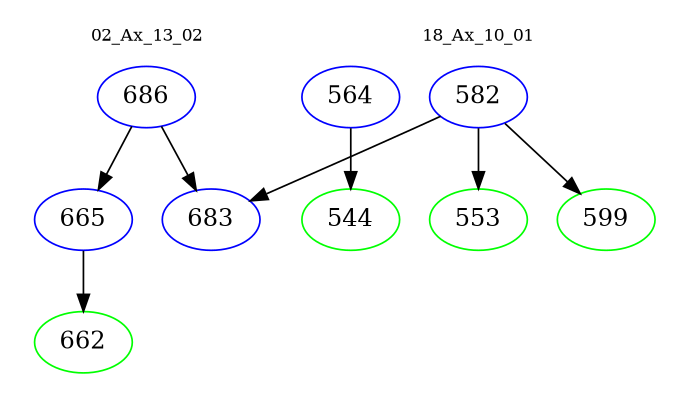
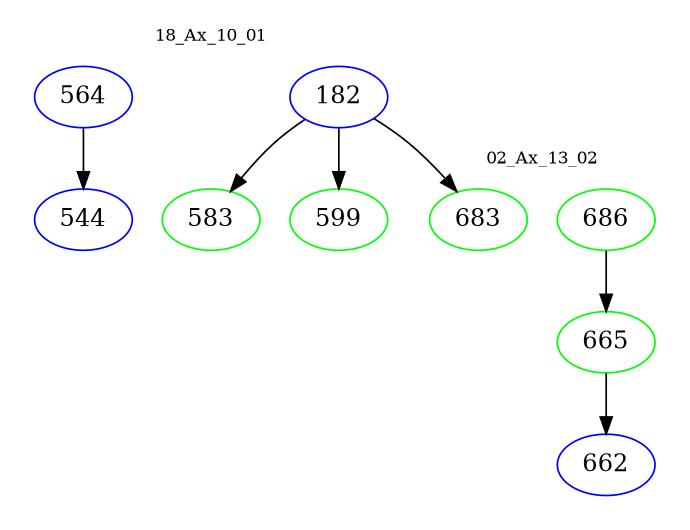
node "686": color blue -> green
node "582": label "582" -> "182"
edge "686" -> "683": removed
node "665": color blue -> green
node "683": color blue -> green
node "544": color green -> blue
node "553": label "553" -> "583"
node "662": color green -> blue
